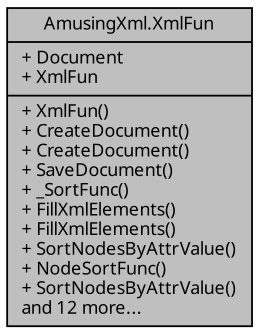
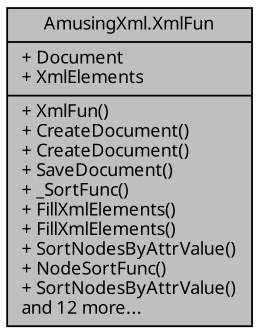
node "AmusingXml.XmlFun": text "+ XmlFun" -> "+ XmlElements"
